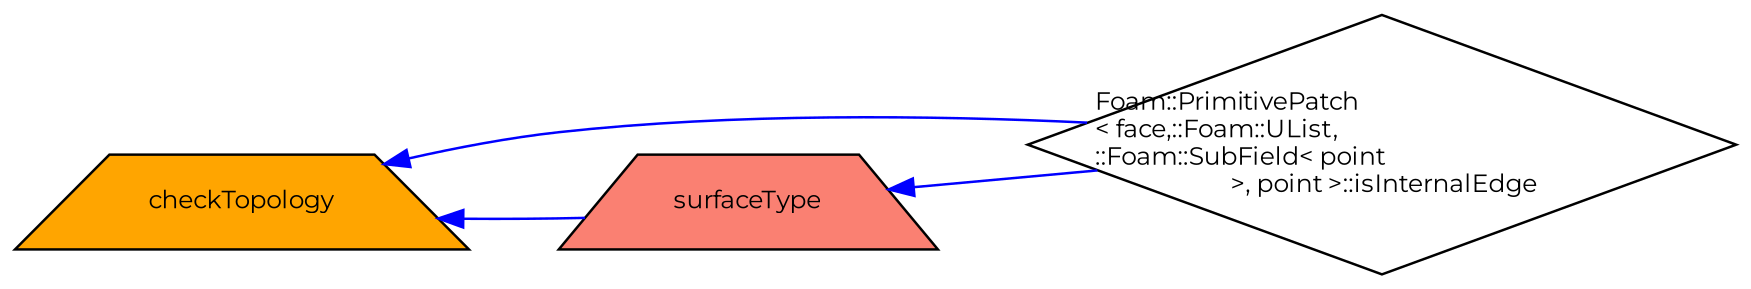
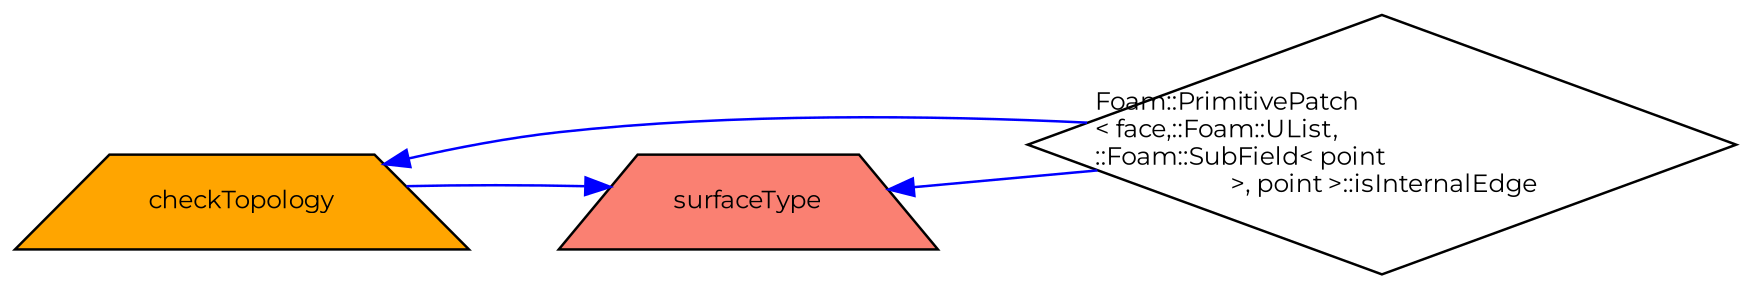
edge "surfaceType" -> "checkTopology": reversed
